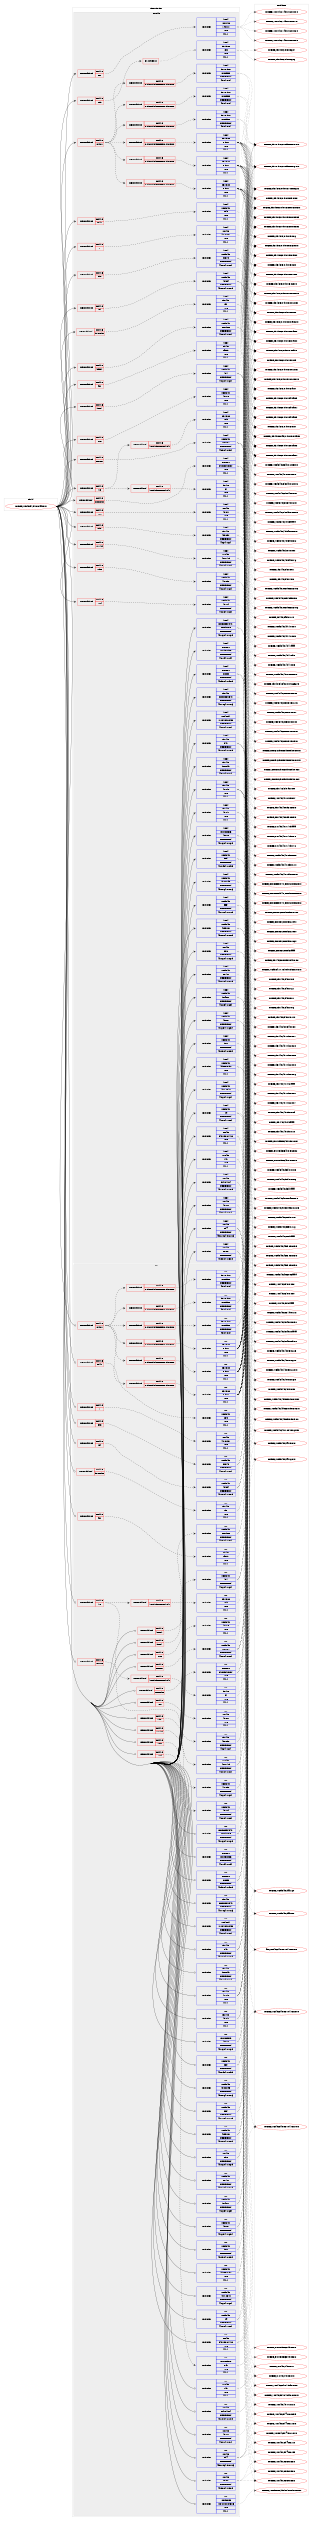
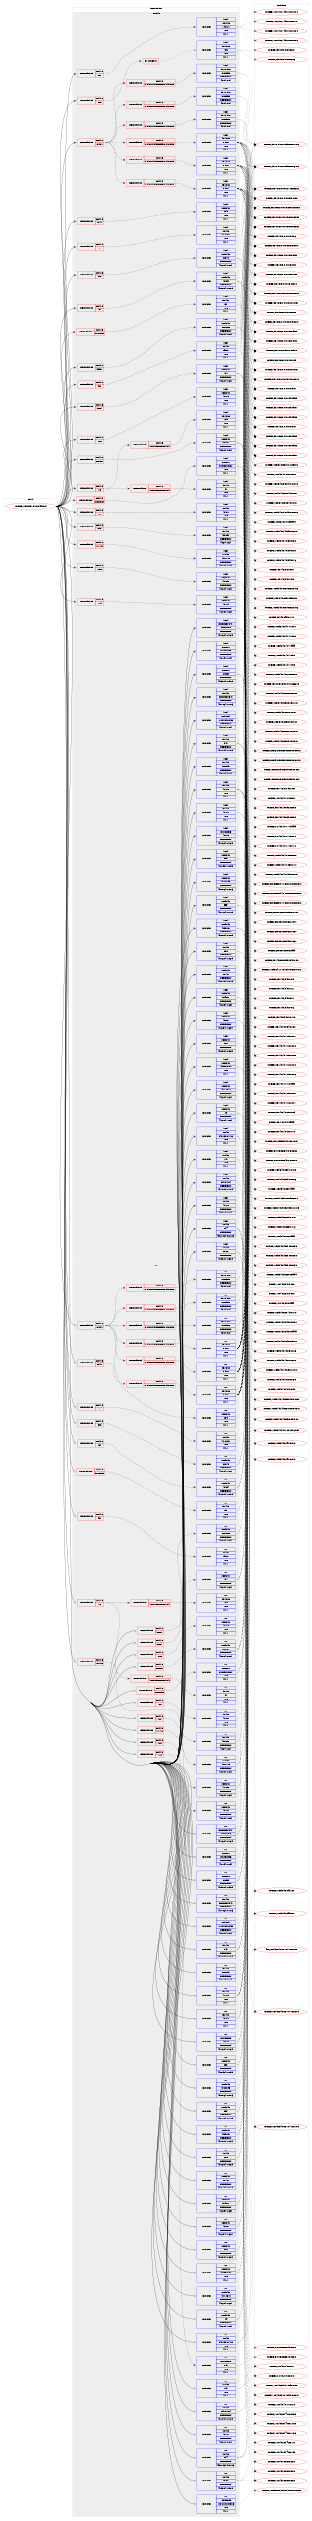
node "portage://dev-fontconfig/python-3.8.19_p3": label "portage://dev-fontconfig/python-3.8.19_p3" -> "portage://dev-lang/python-3.8.19_p3"
node "portage://media-libs/json-1.18.1": label "portage://media-libs/json-1.18.1" -> "portage://media-libs/libheif-1.18.1"
node "portage://x11-aalib/gtk+-3.24.41-r1": label "portage://x11-aalib/gtk+-3.24.41-r1" -> "portage://x11-libs/gtk+-3.24.41-r1"
